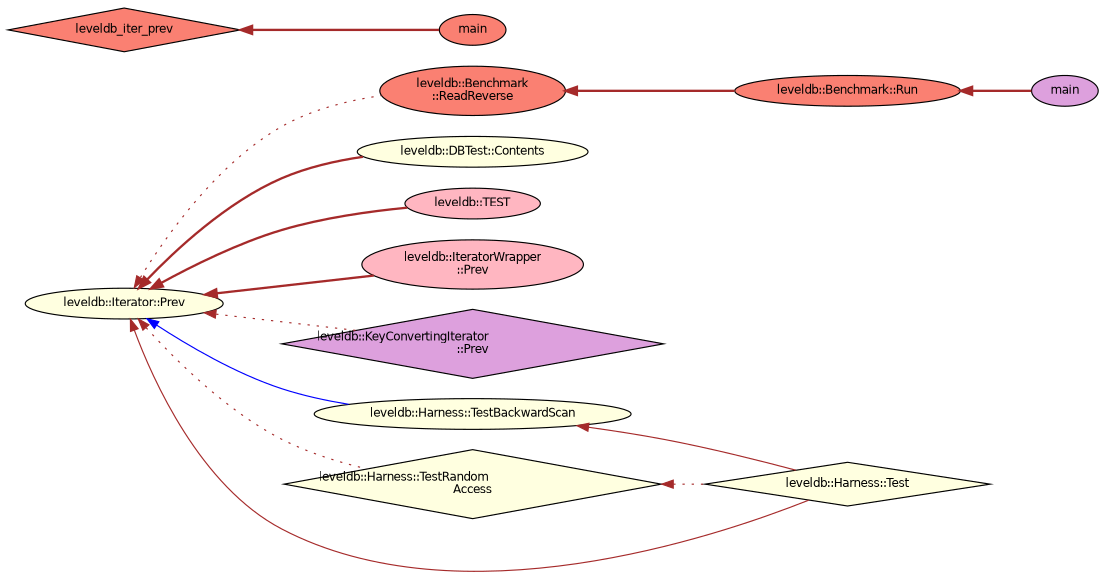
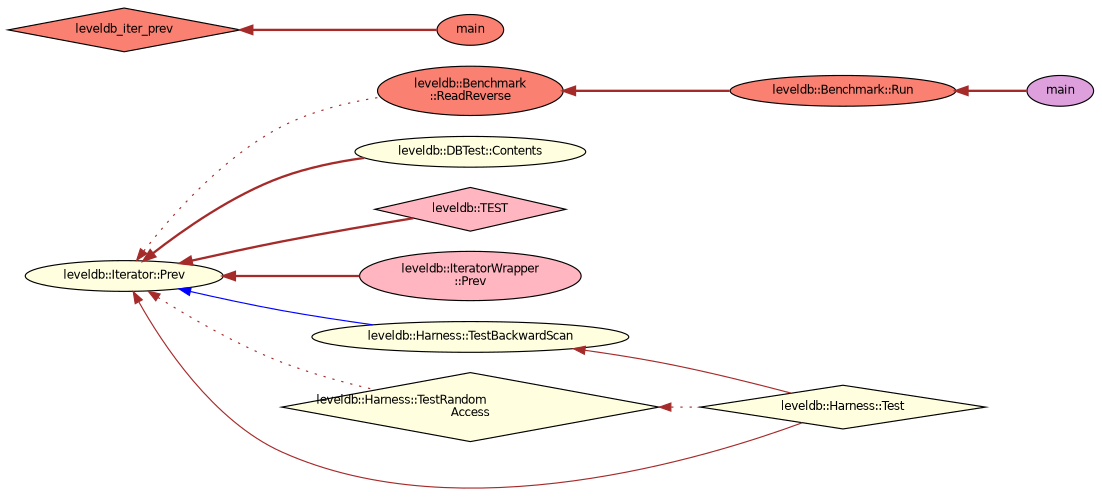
node "leveldb::TEST": shape ellipse -> diamond
node "leveldb::KeyConvertingIterator ::Prev": removed
